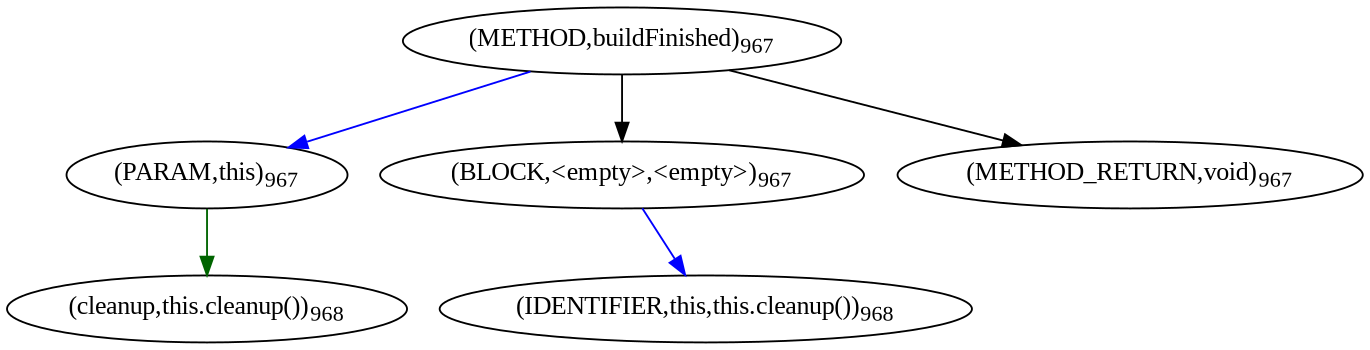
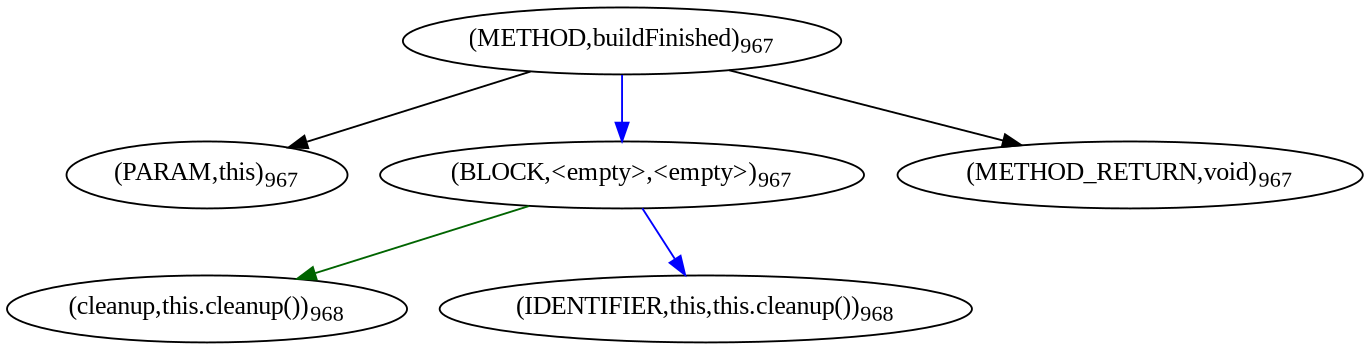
edge "(METHOD,buildFinished)" -> "(BLOCK,<empty>,<empty>)": color black -> blue
edge "(METHOD,buildFinished)" -> "(PARAM,this)": color blue -> black
edge "(PARAM,this)" -> "(cleanup,this.cleanup())": now "(BLOCK,<empty>,<empty>)" -> "(cleanup,this.cleanup())"
